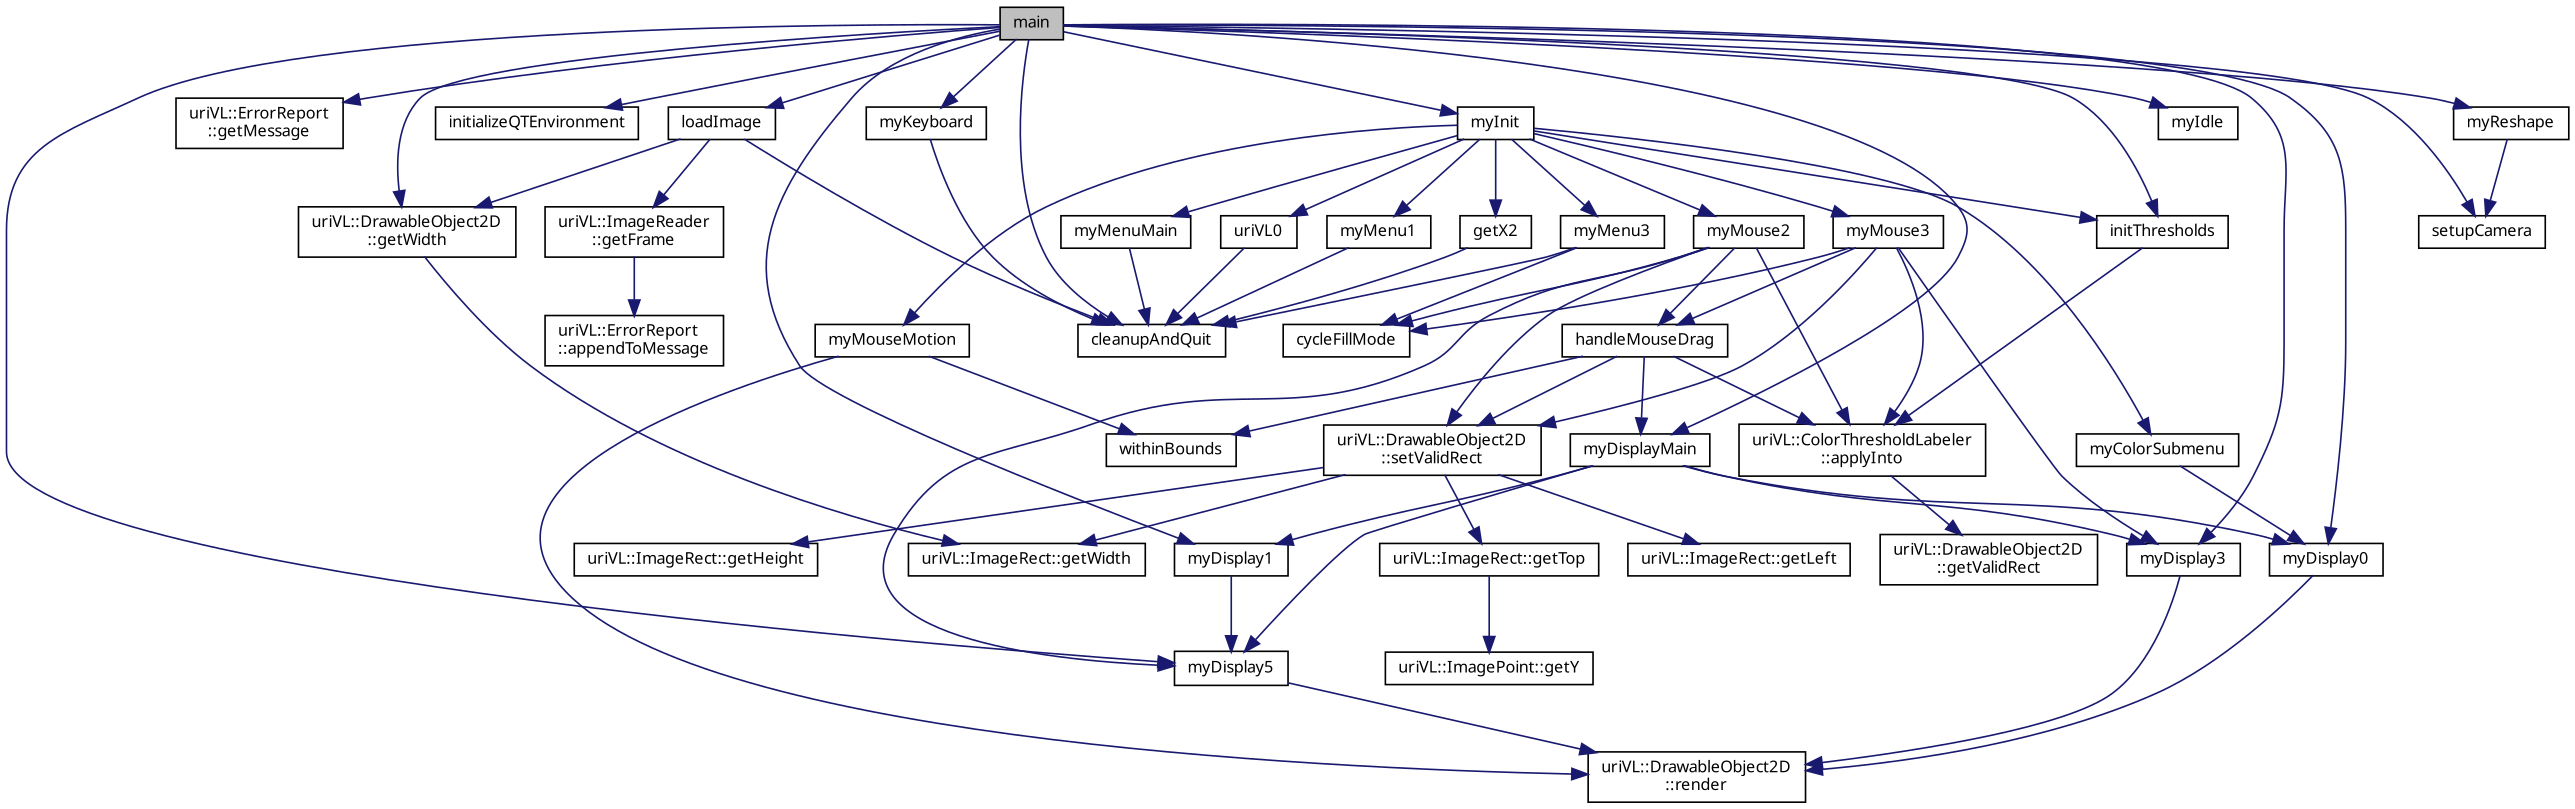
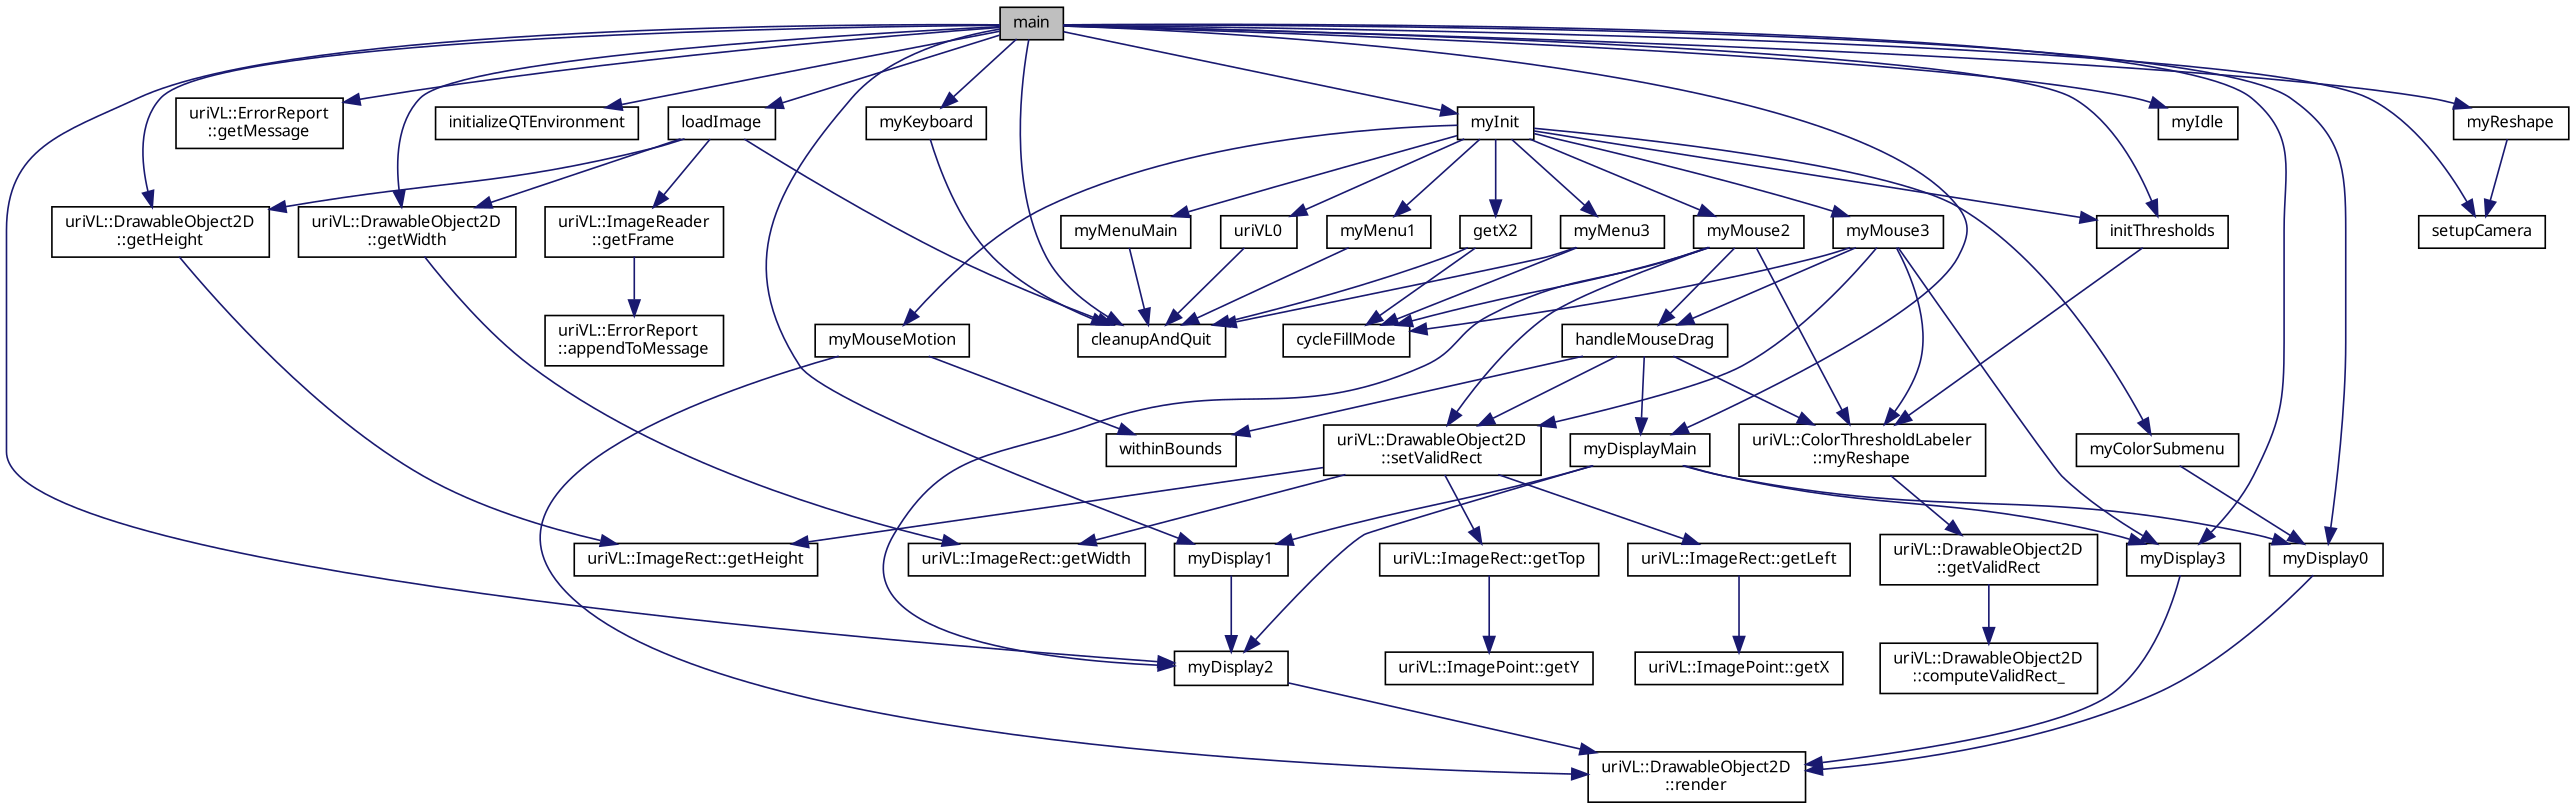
node "uriVL::DrawableObject2D ::getHeight": added
edge "getX2" -> "cycleFillMode": added
node "uriVL::ColorThresholdLabeler ::applyInto": label "uriVL::ColorThresholdLabeler ::applyInto" -> "uriVL::ColorThresholdLabeler ::myReshape"
node "myDisplay5": label "myDisplay5" -> "myDisplay2"
node "uriVL::ImagePoint::getX": added
node "uriVL::DrawableObject2D ::computeValidRect_": added
